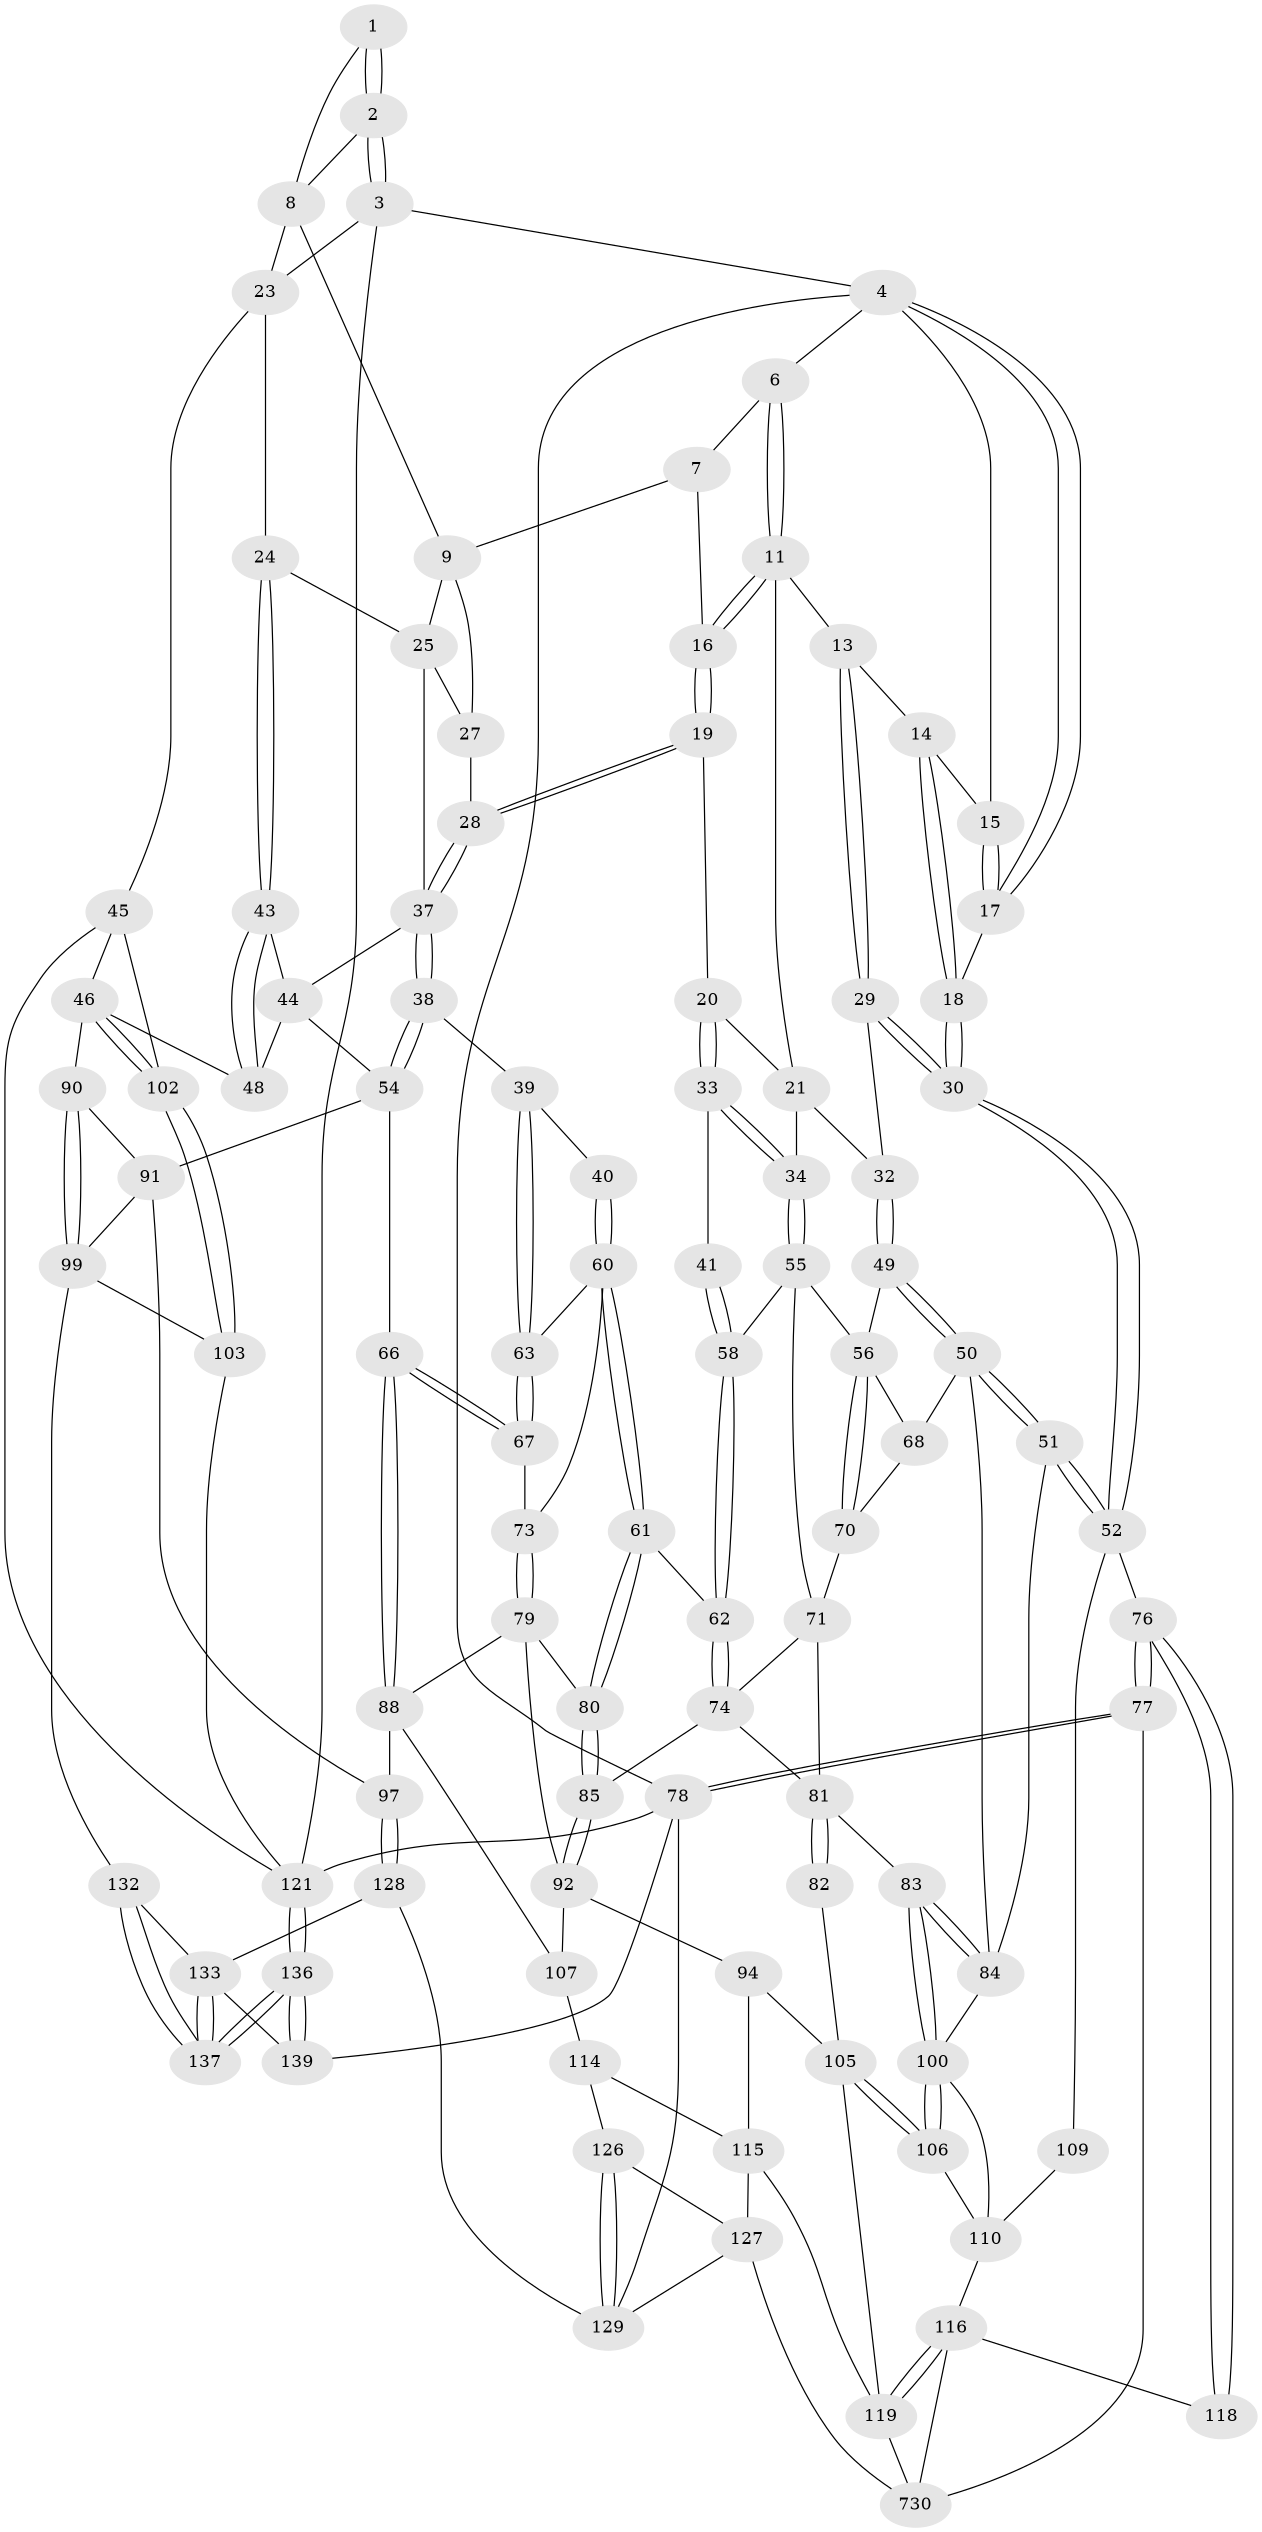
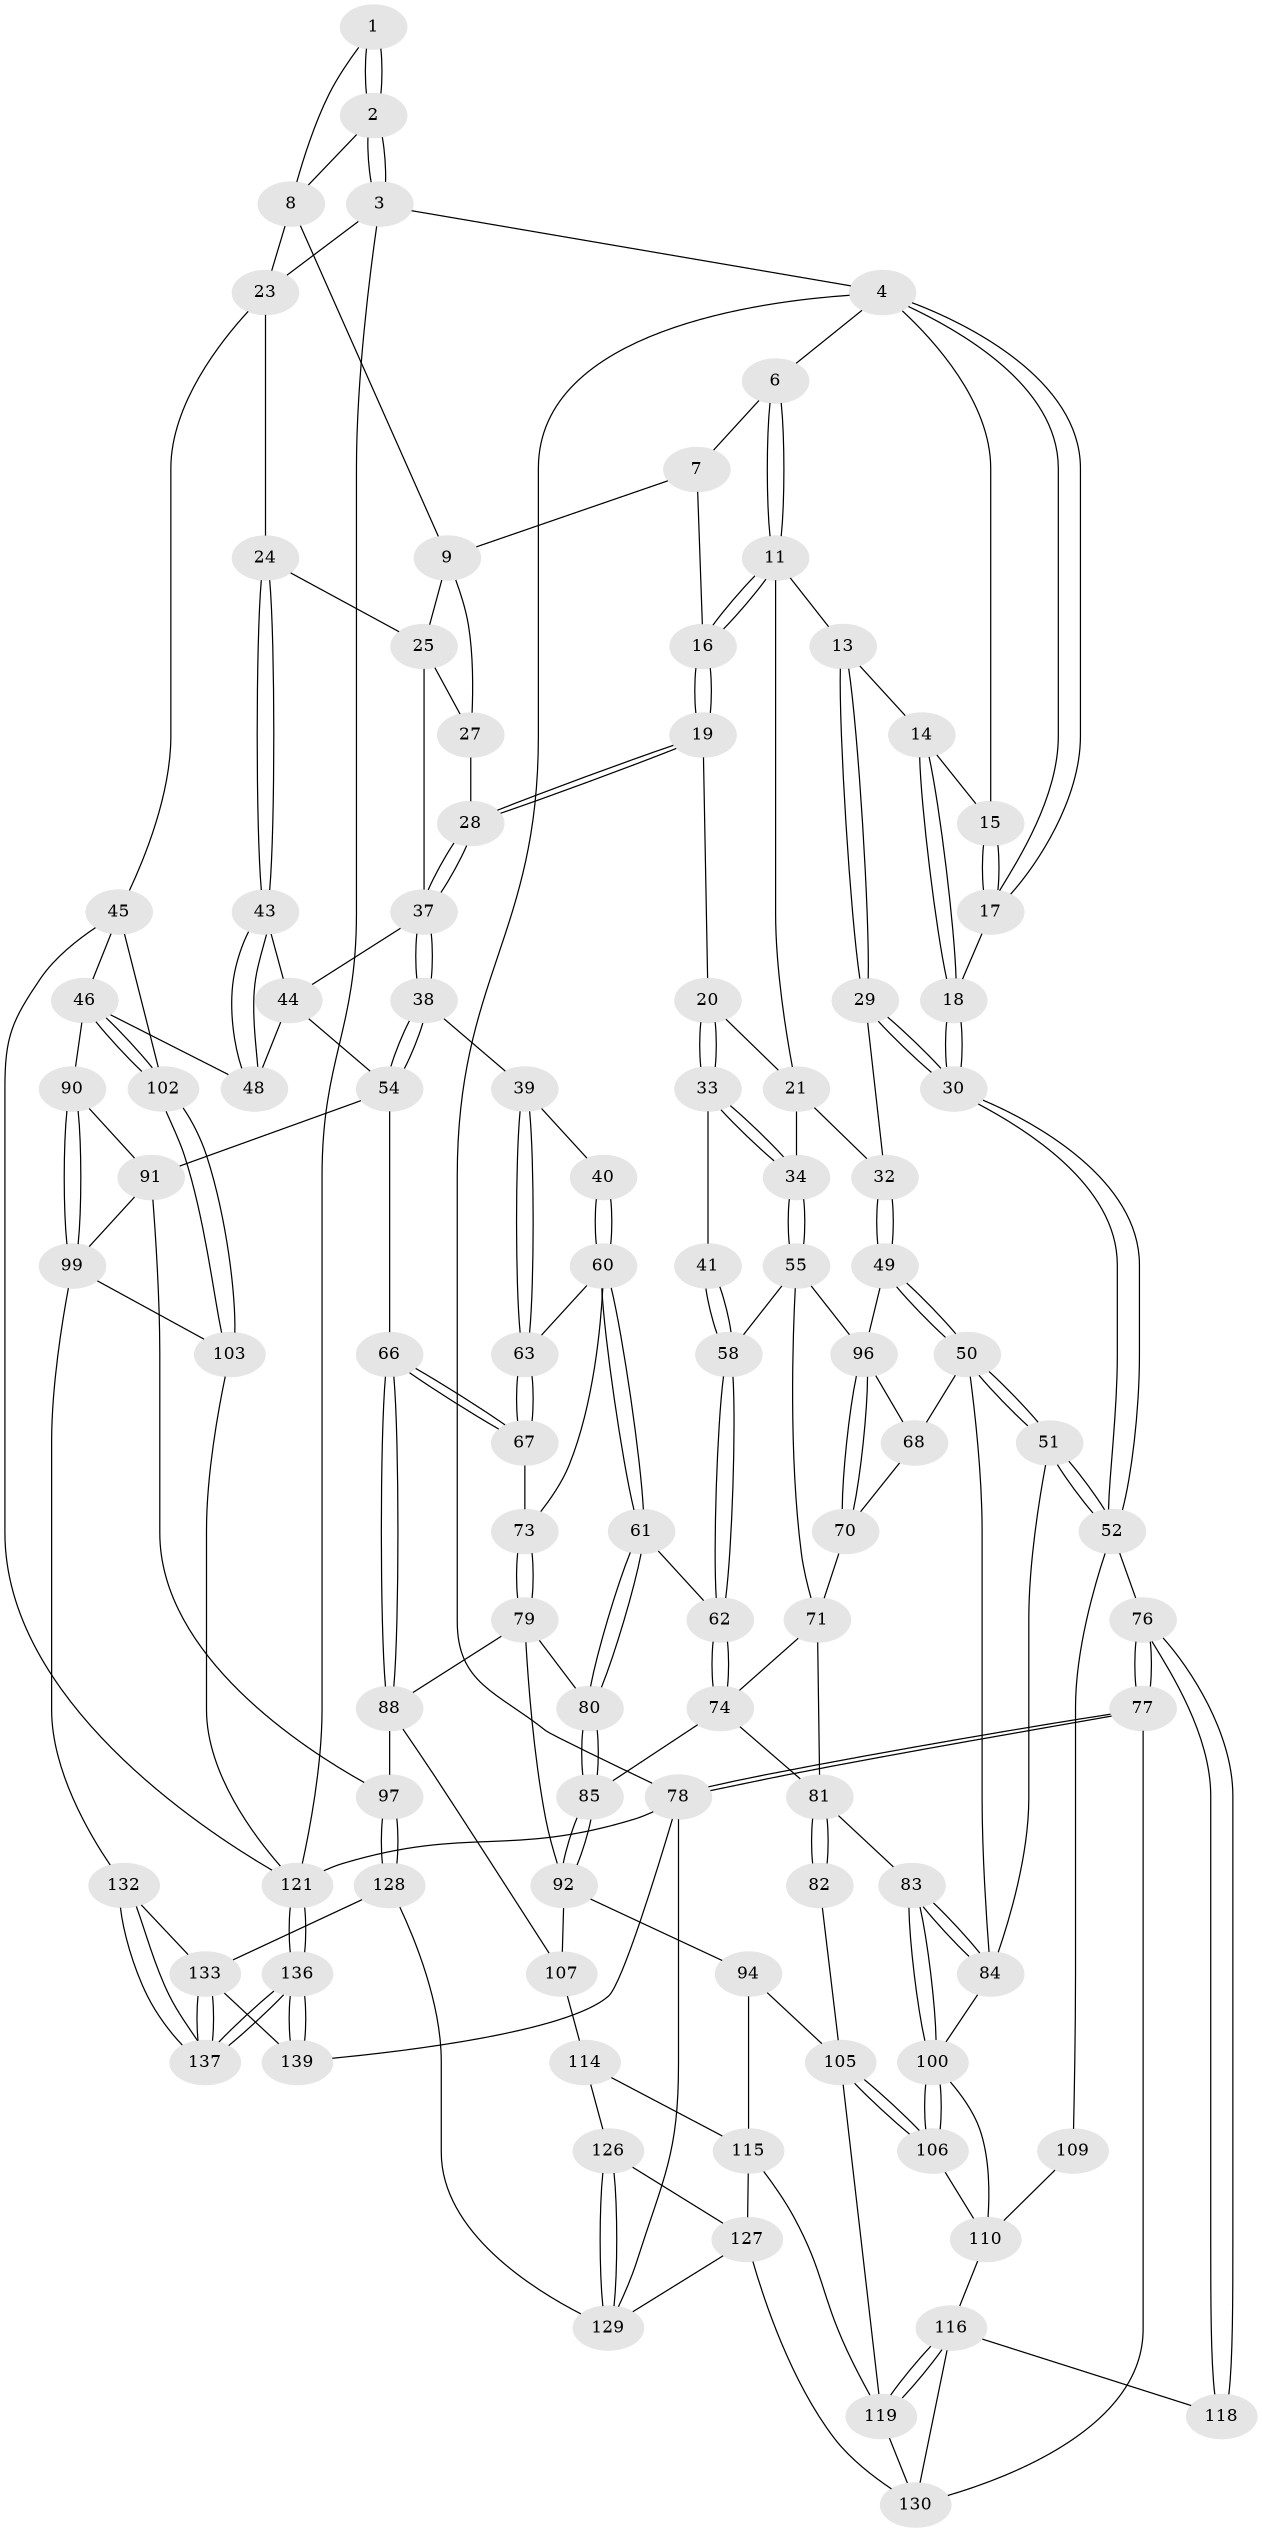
node "56": label "56" -> "96"
node "730": label "730" -> "130"
